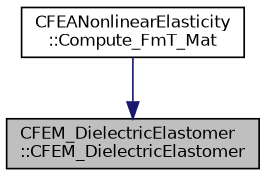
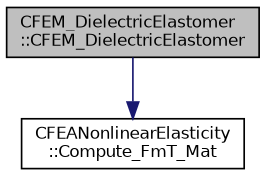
edge "CFEANonlinearElasticity ::Compute_FmT_Mat" -> "CFEM_DielectricElastomer ::CFEM_DielectricElastomer": reversed
